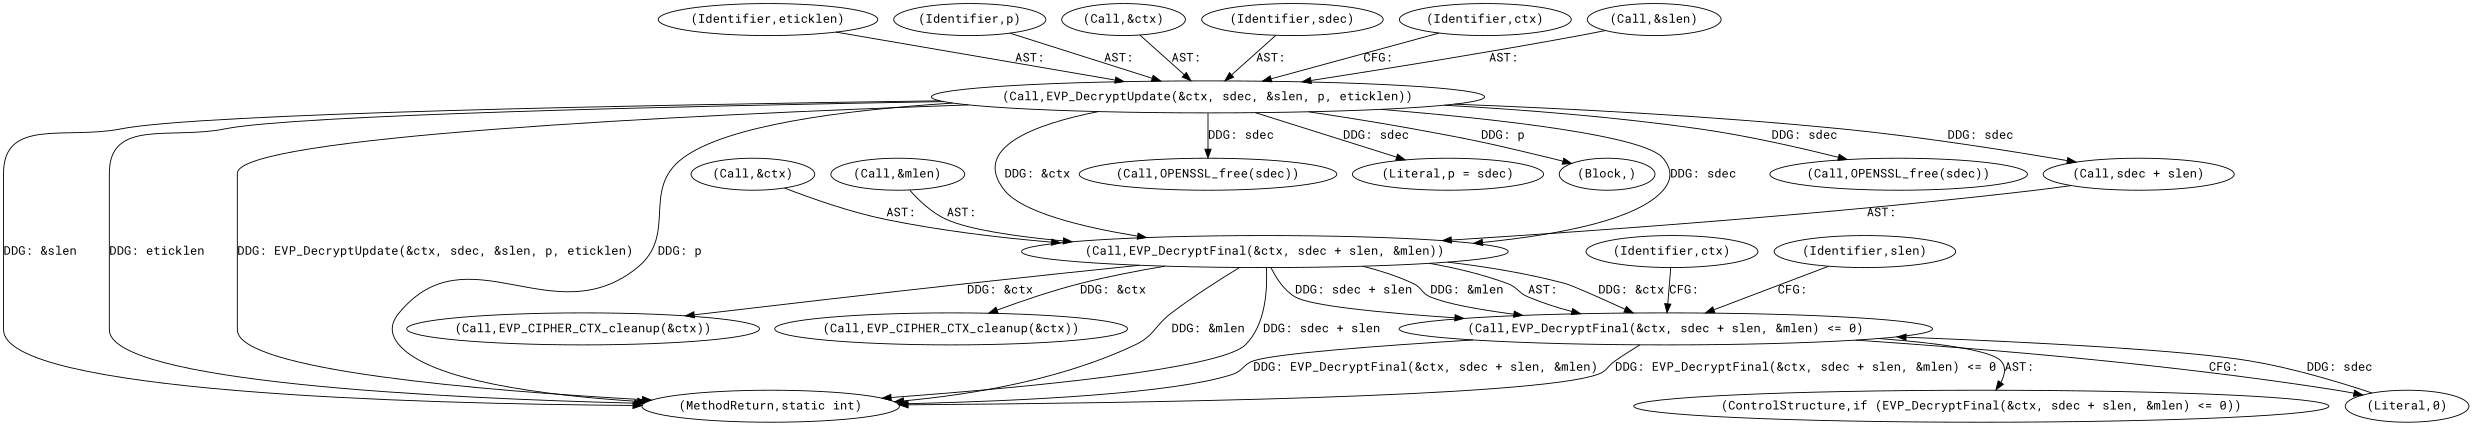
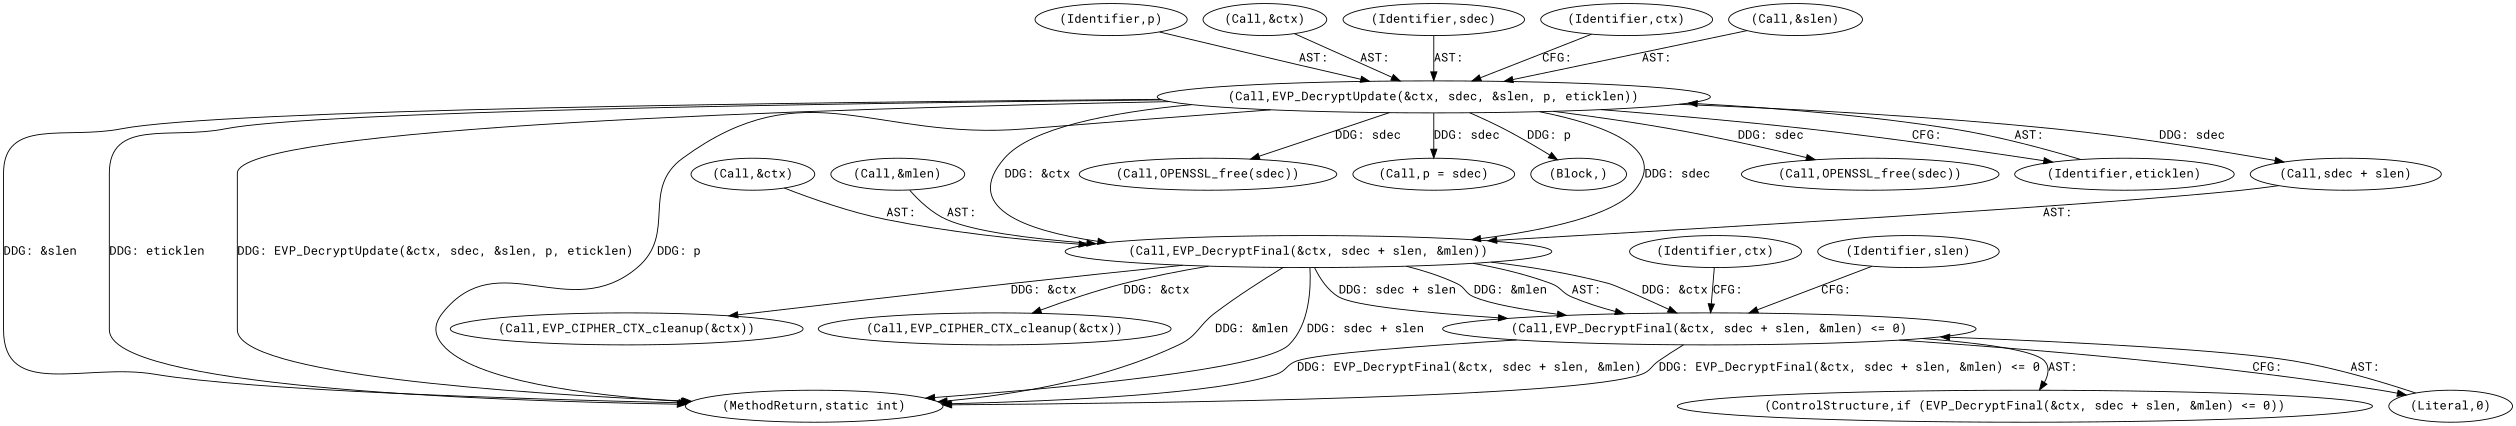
edge "(Call,EVP_DecryptUpdate(&ctx, sdec, &slen, p, eticklen))" -> "(Identifier,eticklen)": added, label "CFG:"
node "(Literal,p = sdec)": label "(Literal,p = sdec)" -> "(Call,p = sdec)"
edge "(Literal,0)" -> "(Call,EVP_DecryptFinal(&ctx, sdec + slen, &mlen) <= 0)": label "DDG: sdec" -> "AST: "
